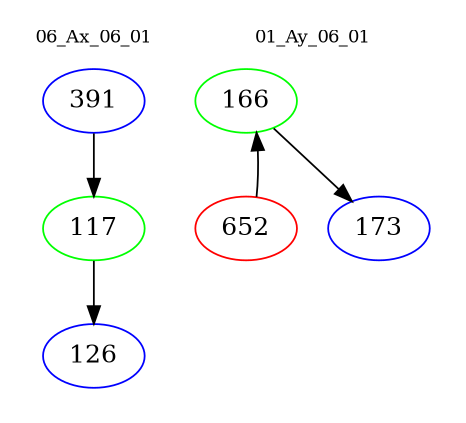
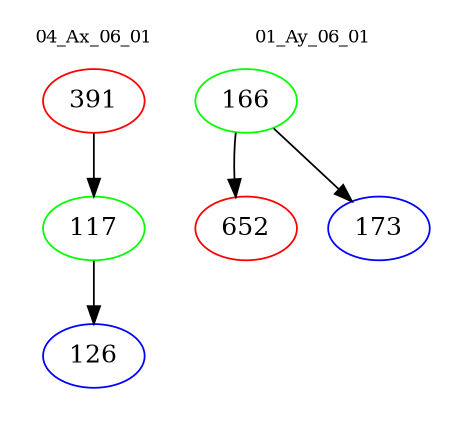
cluster "06_Ax_06_01": label "06_Ax_06_01" -> "04_Ax_06_01"
node "391": color blue -> red
edge "652" -> "166": reversed
